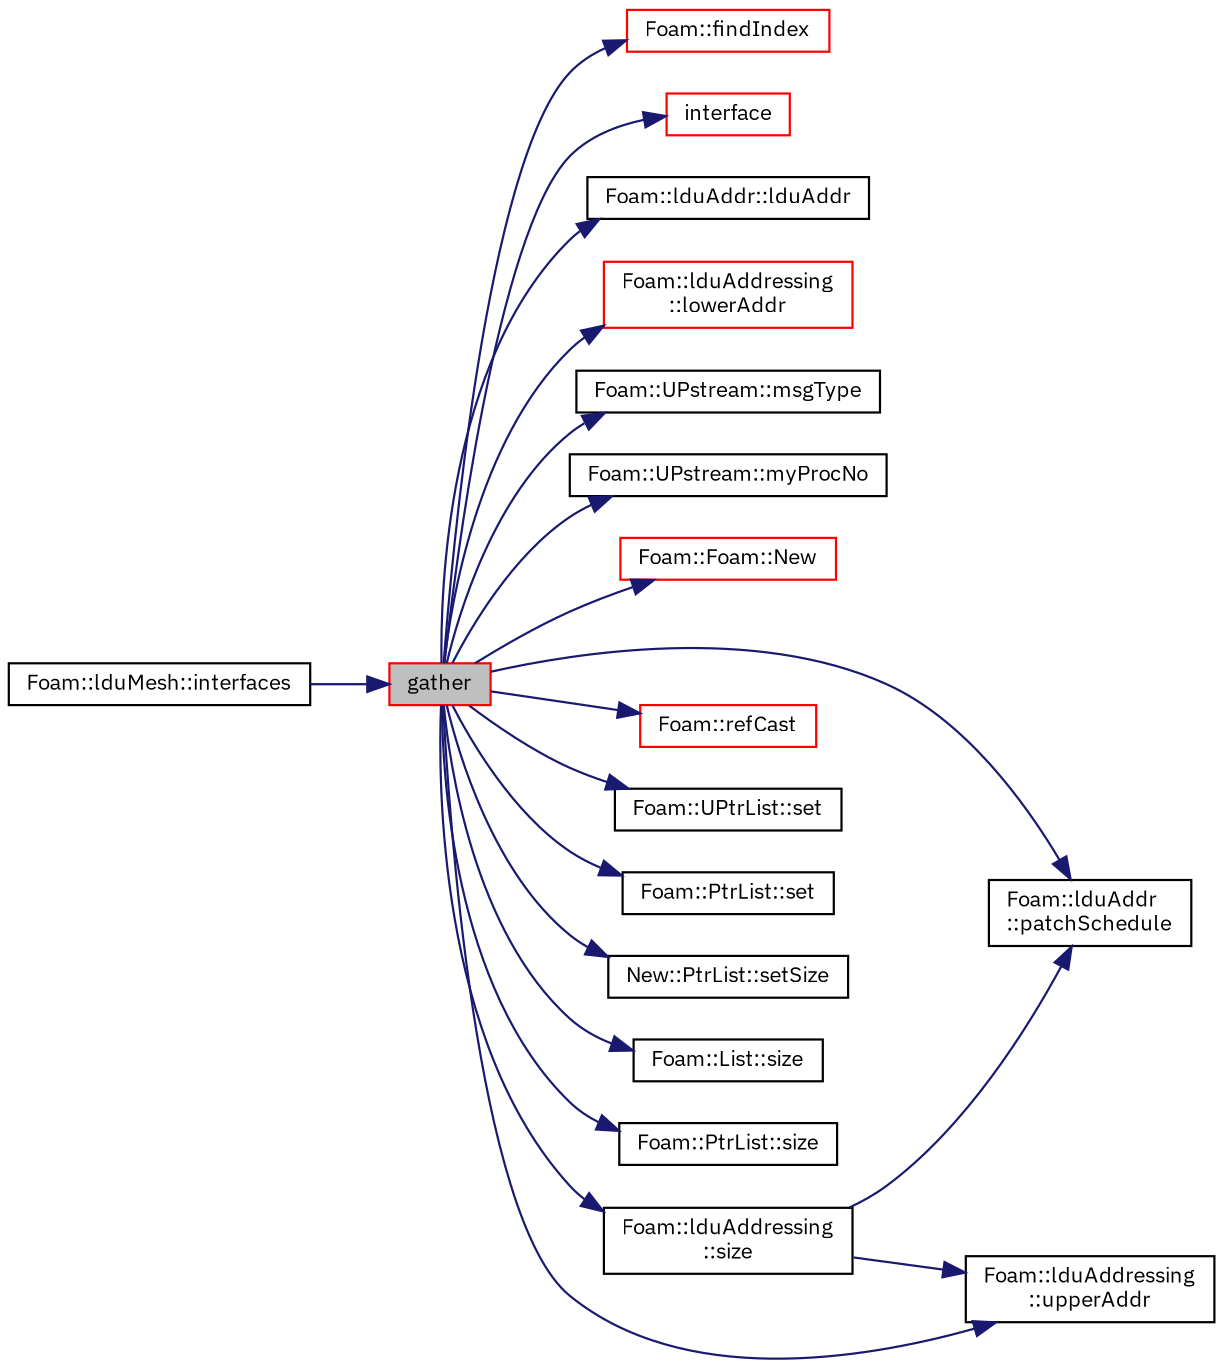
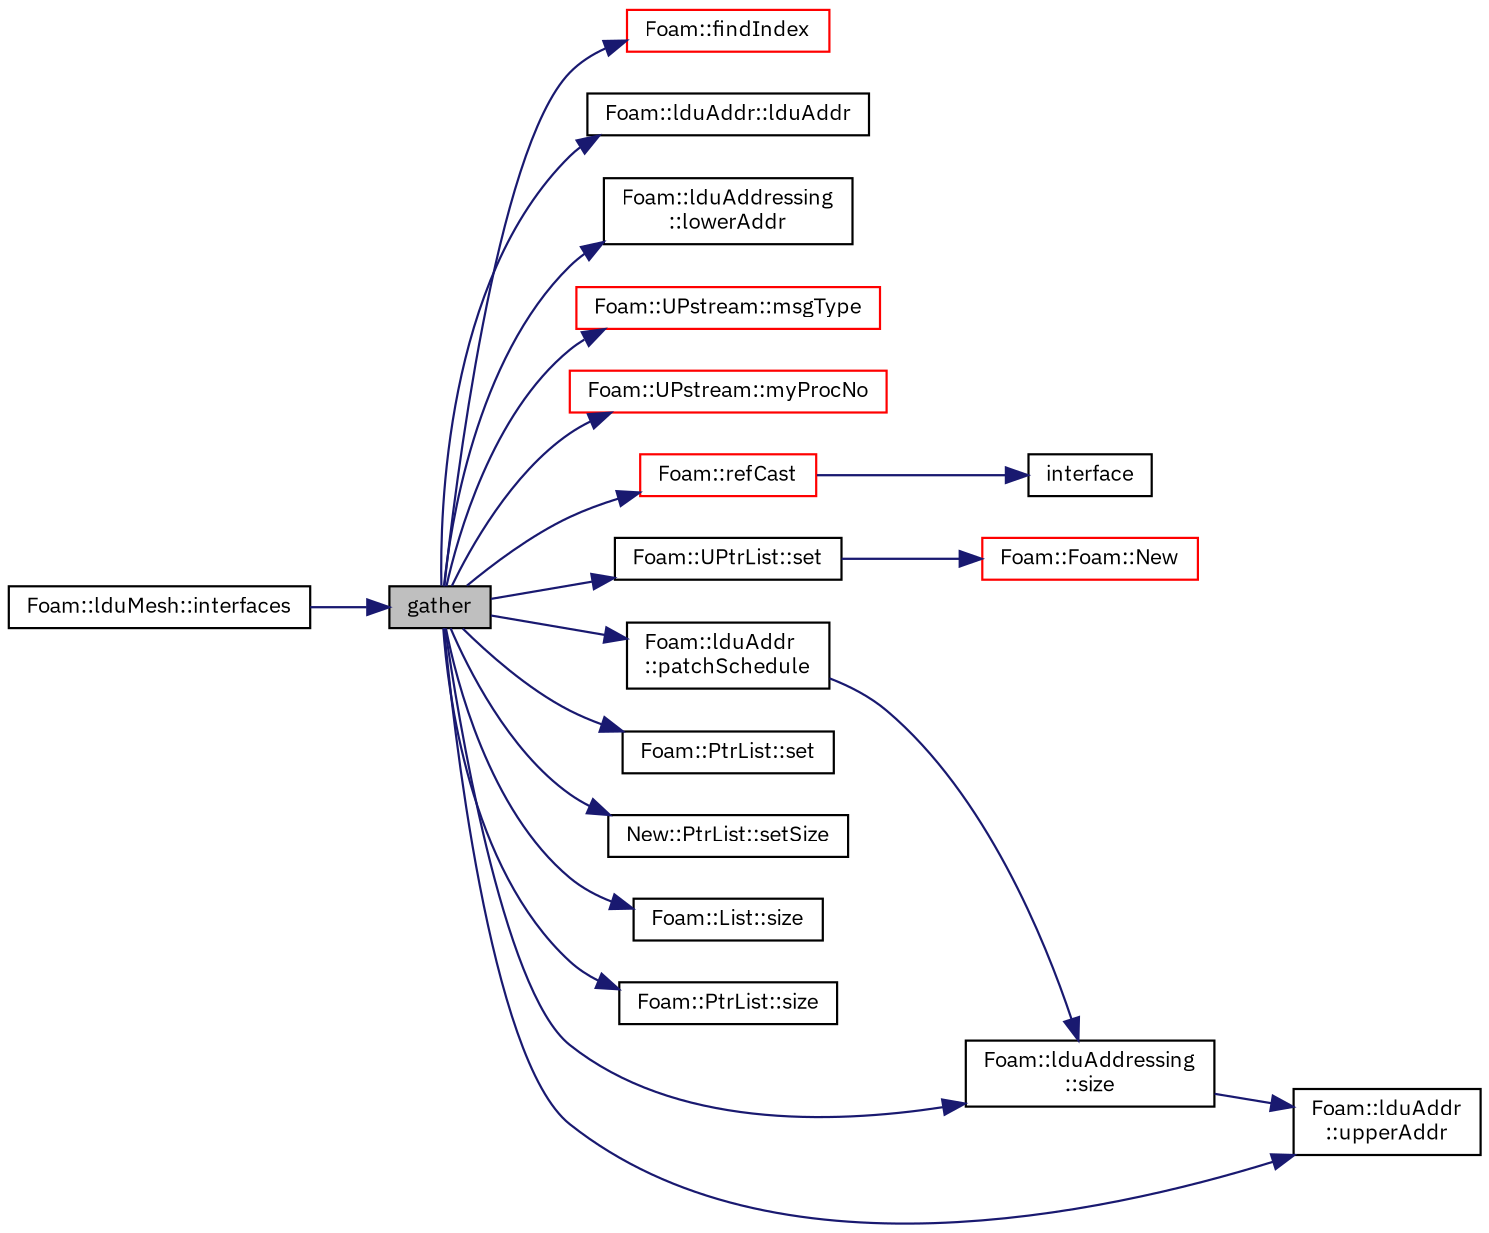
node "interface": color red -> black
edge "gather" -> "interface": now "Foam::refCast" -> "interface"
node "Foam::lduAddressing ::lowerAddr": color red -> black
node "Foam::UPstream::msgType": color black -> red
node "Foam::UPstream::myProcNo": color black -> red
edge "gather" -> "Foam::Foam::New": now "Foam::UPtrList::set" -> "Foam::Foam::New"
node "gather": color red -> black
edge "Foam::lduAddressing ::size" -> "Foam::lduAddr ::patchSchedule": reversed
node "Foam::lduAddressing ::upperAddr": label "Foam::lduAddressing ::upperAddr" -> "Foam::lduAddr ::upperAddr"
